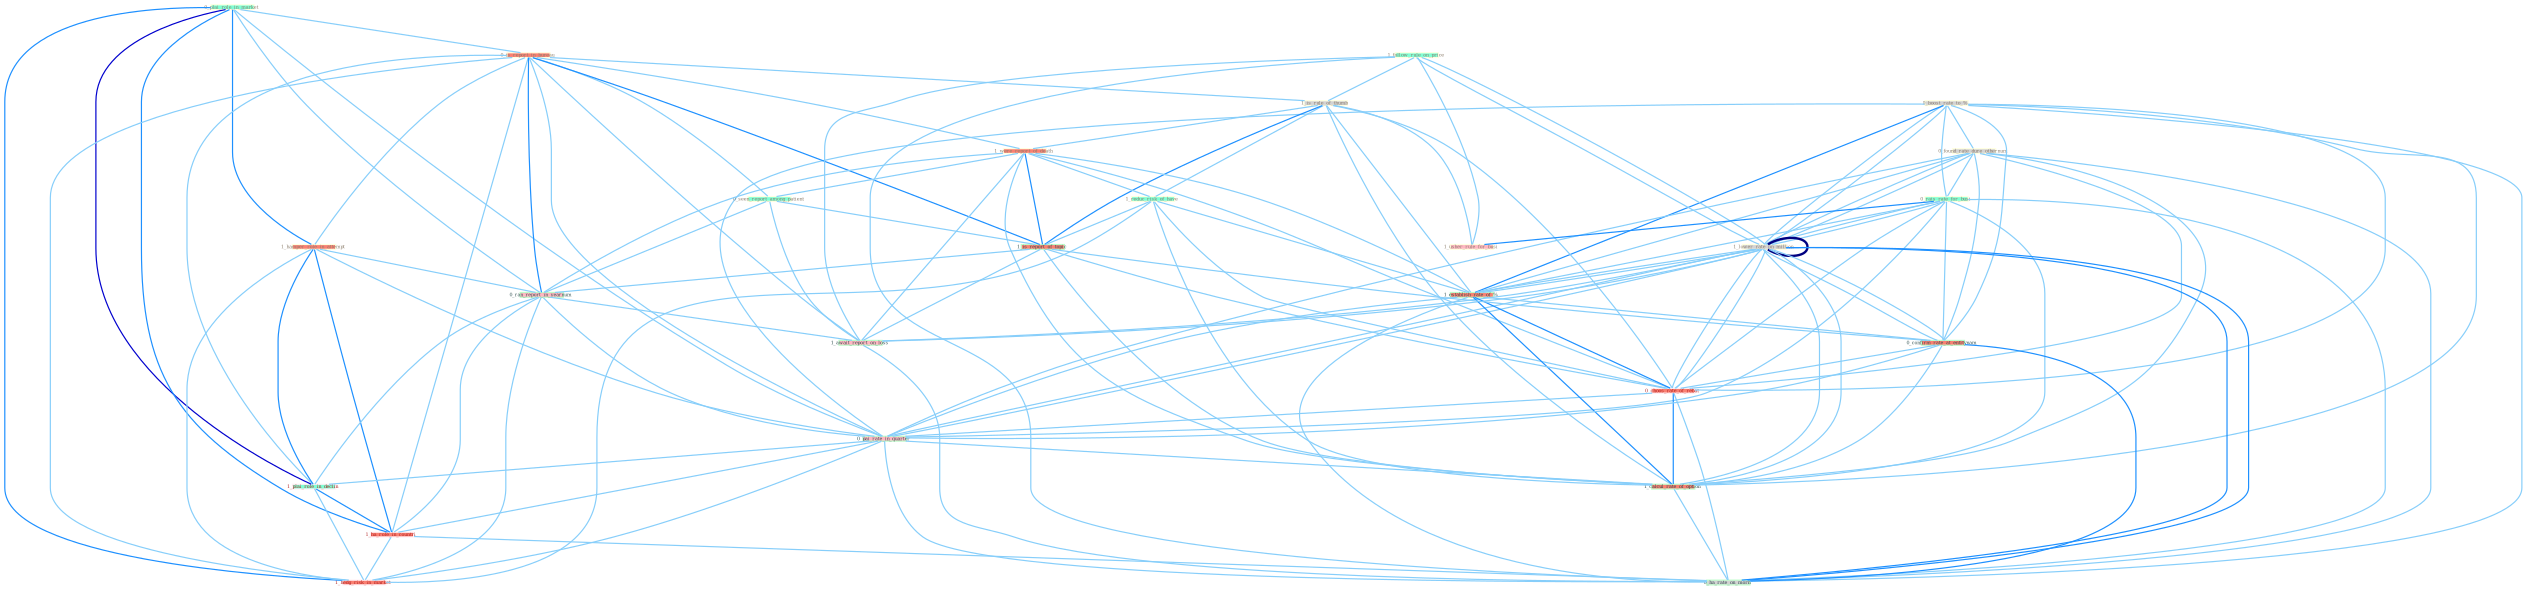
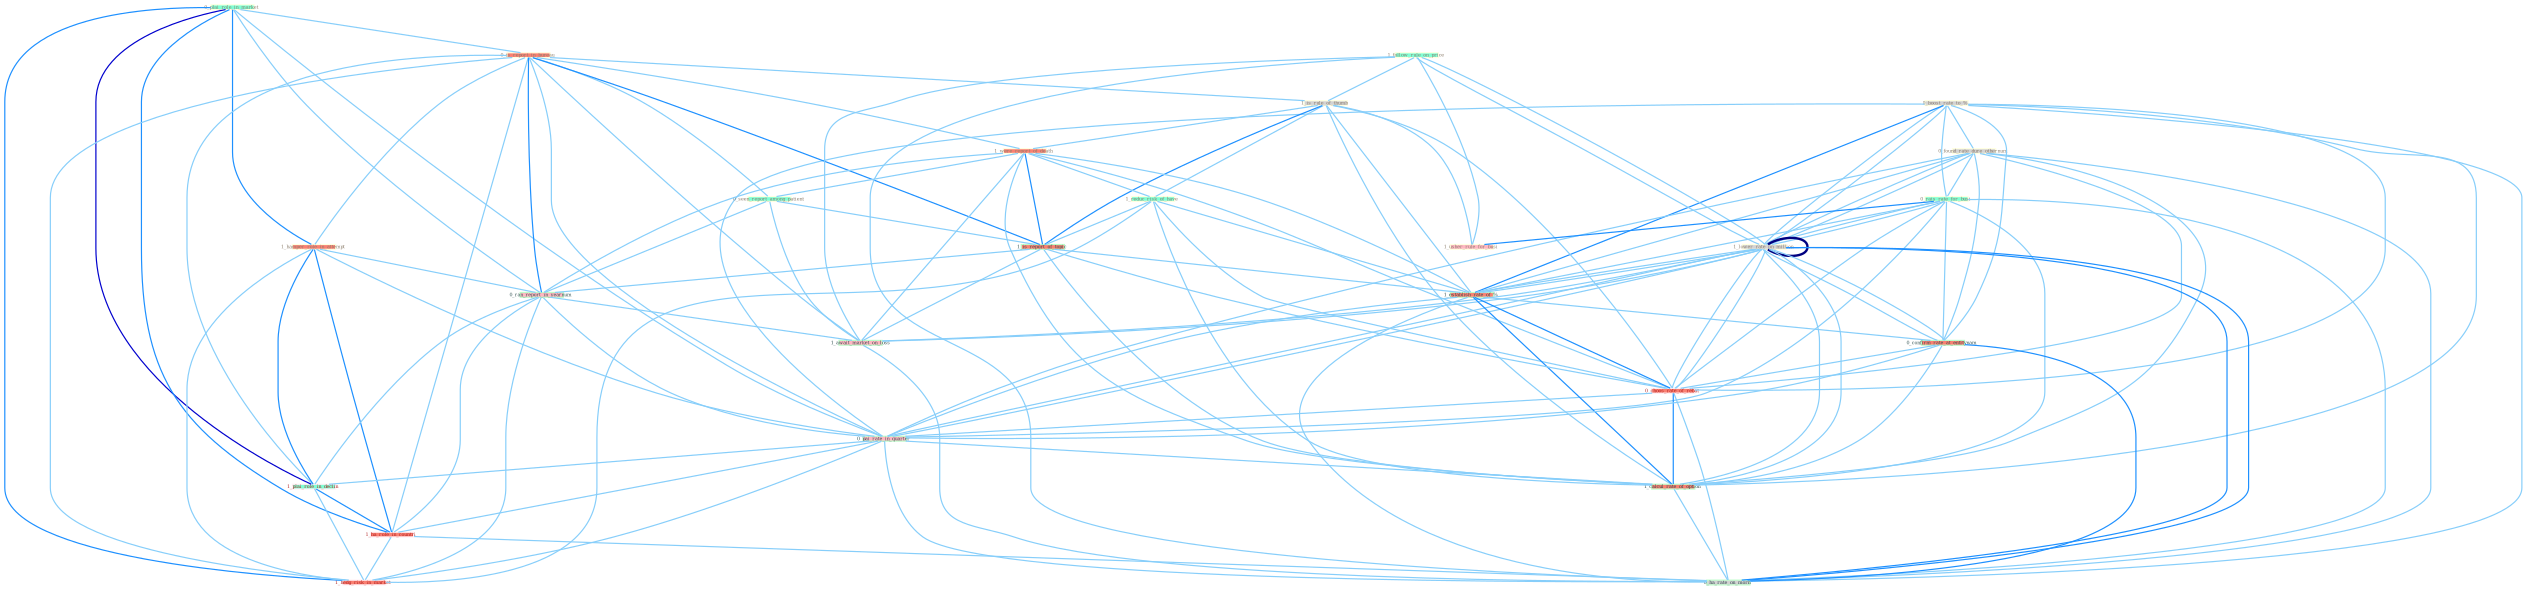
edge "1_is_report_of_topic" -- "0_confirm_rate_at_entitynam": now "1_is_report_of_topic" -- "1_establish_rate_of_%"
node "1_await_report_on_loss": label "1_await_report_on_loss" -> "1_await_market_on_loss"
